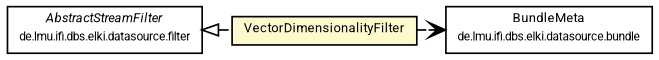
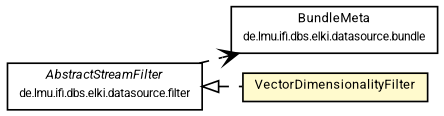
edge "VectorDimensionalityFilter" -> "BundleMeta": now "AbstractStreamFilter" -> "BundleMeta"
